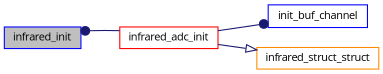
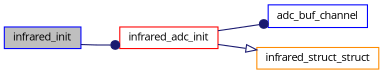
node "init_buf_channel": label "init_buf_channel" -> "adc_buf_channel"
edge "infrared_adc_init" -> "infrared_init": reversed
